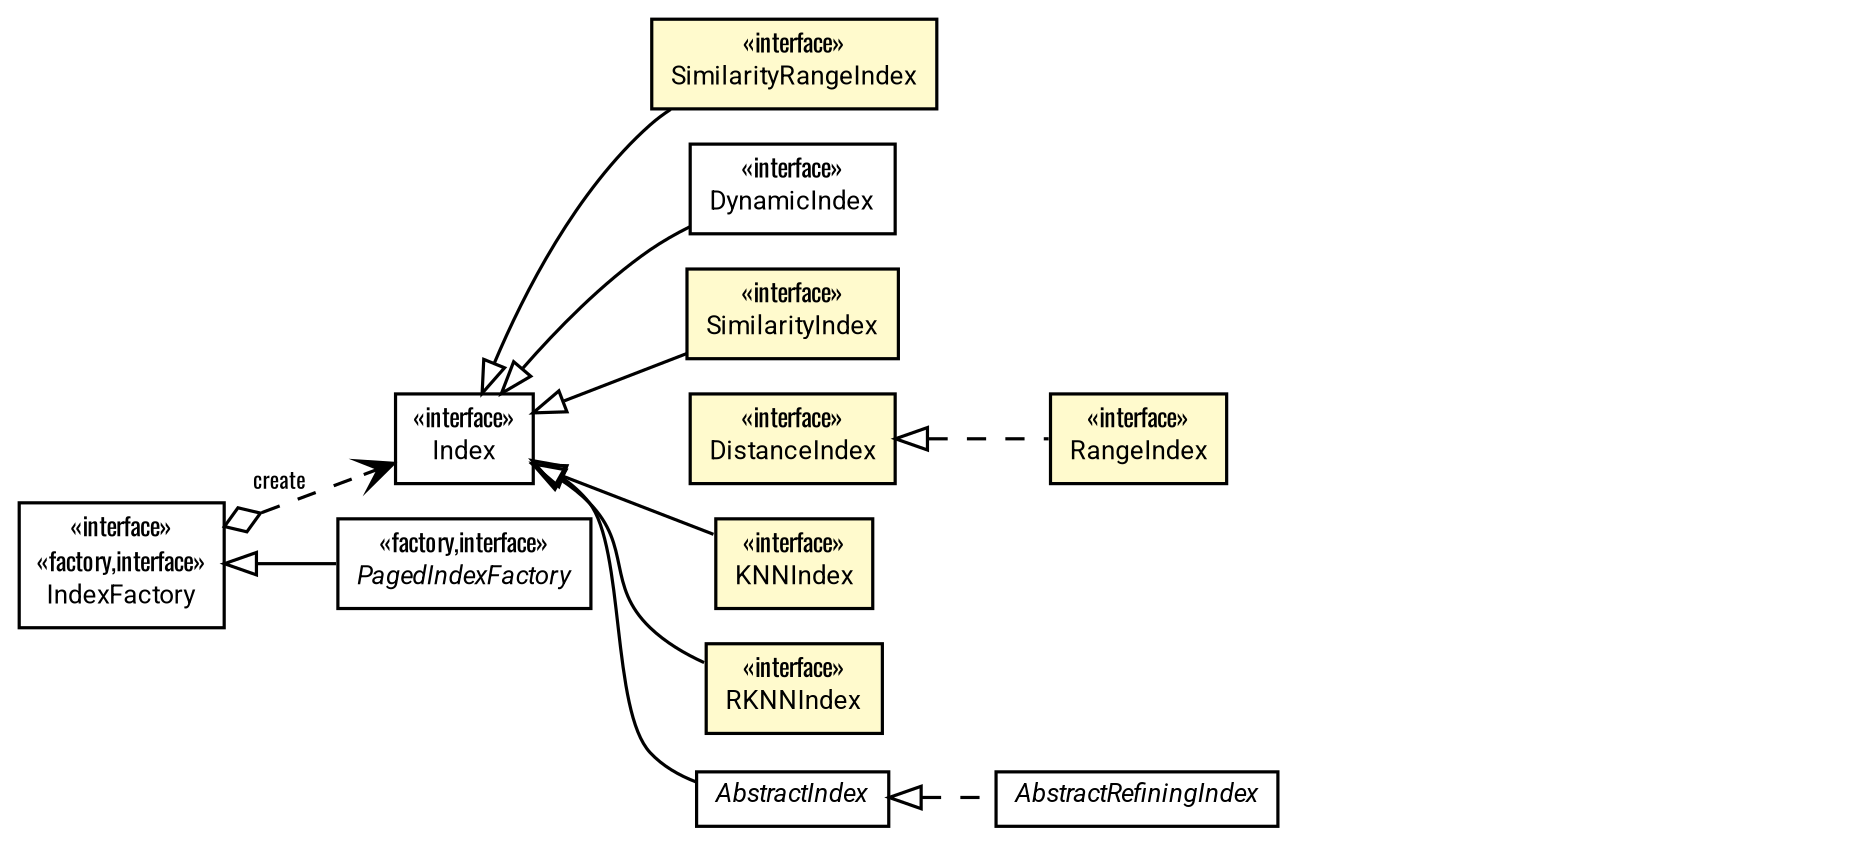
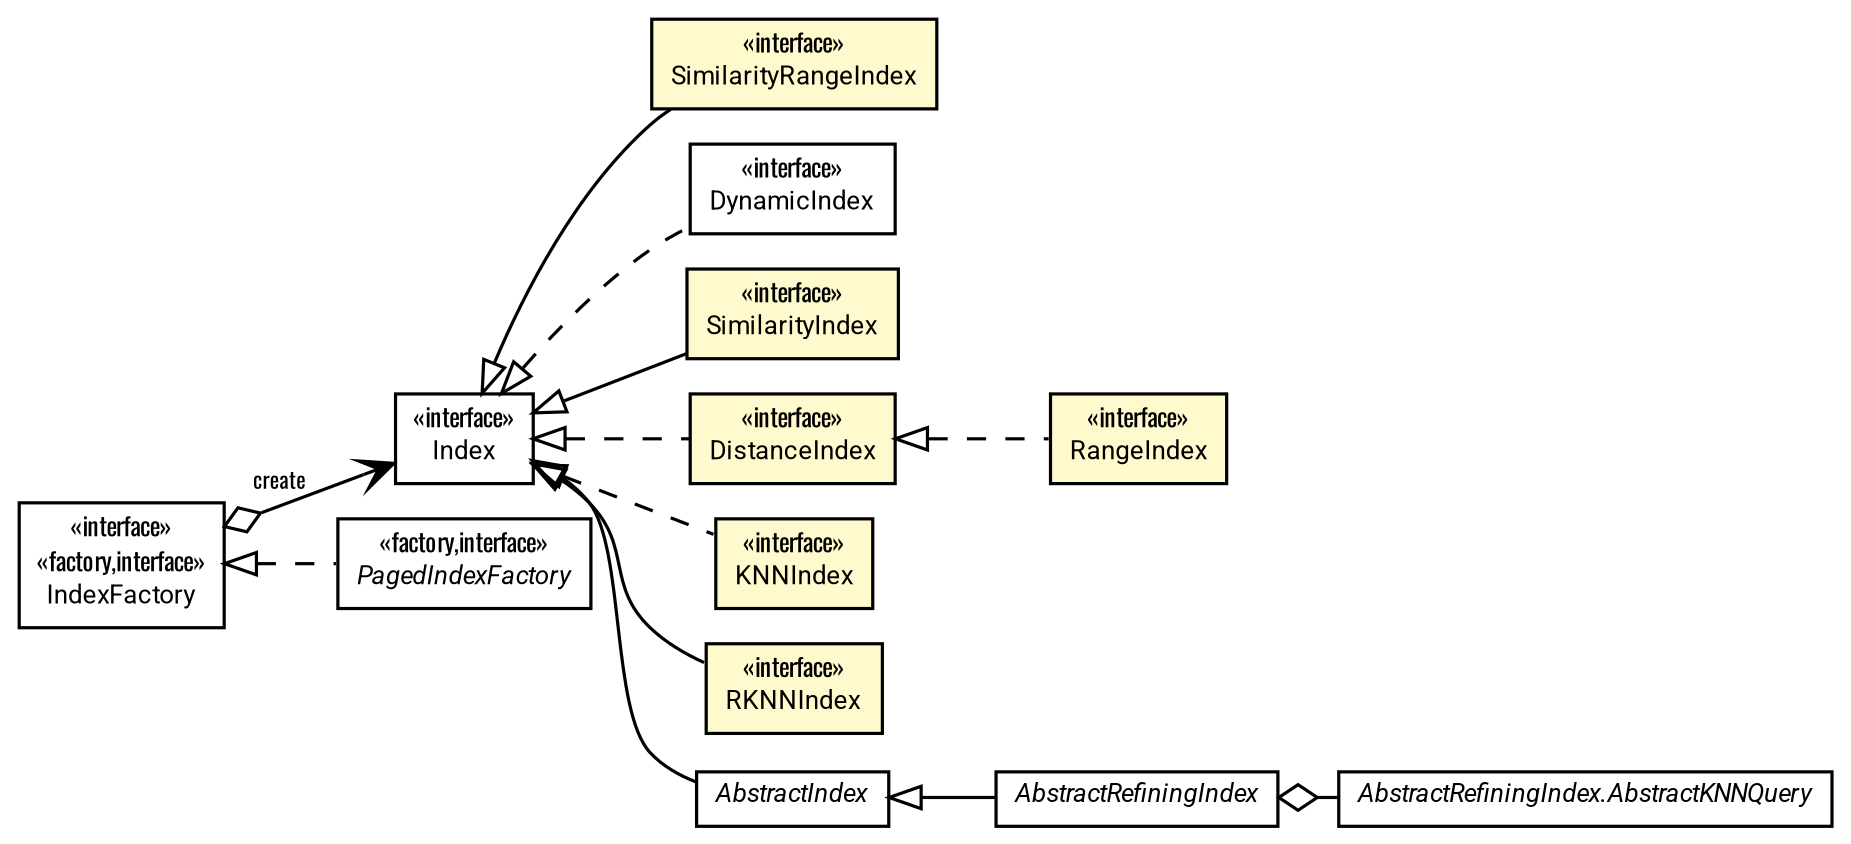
edge "DynamicIndex" -> "Index": style solid -> dashed
edge "DistanceIndex" -> "Index": added
edge "Index" -- "IndexFactory": style dashed -> solid
edge "KNNIndex" -> "Index": style solid -> dashed
edge "PagedIndexFactory" -> "IndexFactory": style solid -> dashed
edge "AbstractRefiningIndex" -> "AbstractIndex": style dashed -> solid
node "AbstractRefiningIndex.AbstractKNNQuery": added
